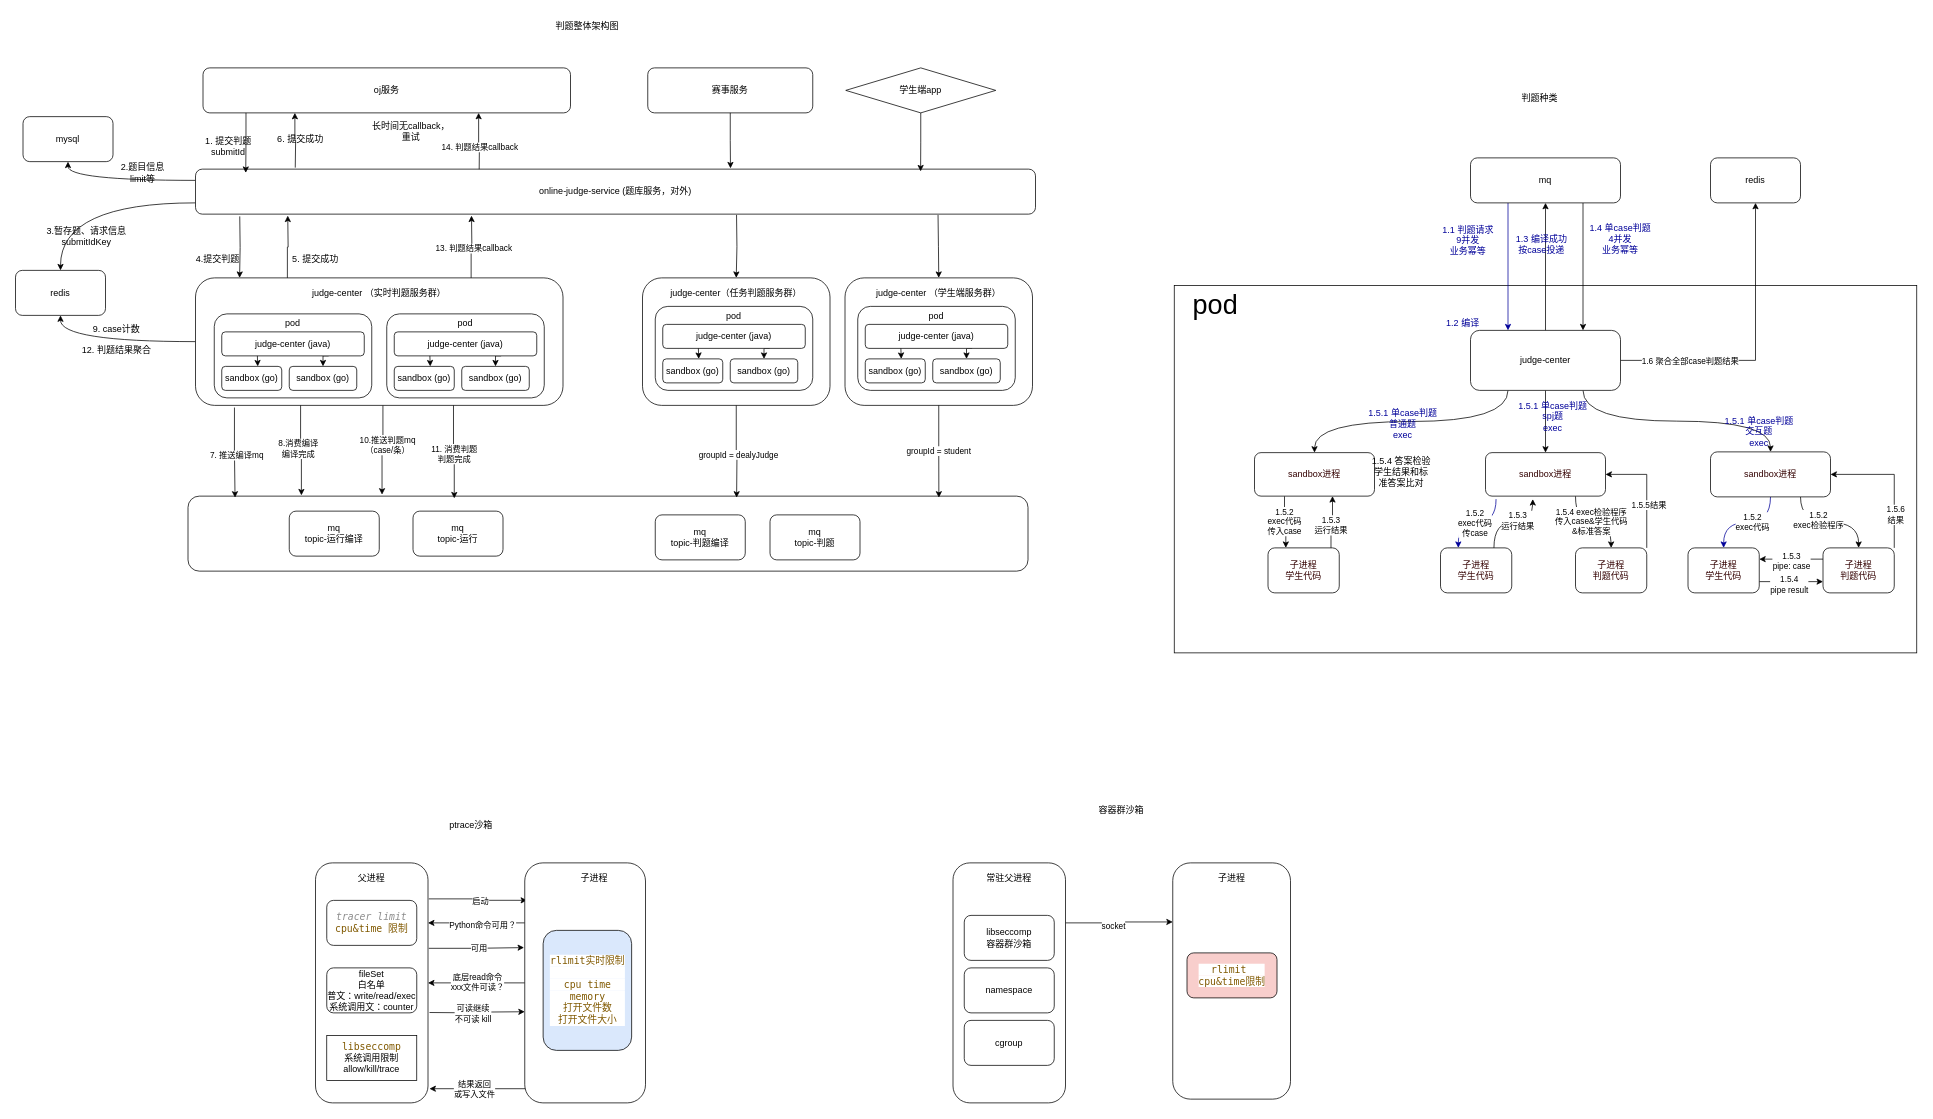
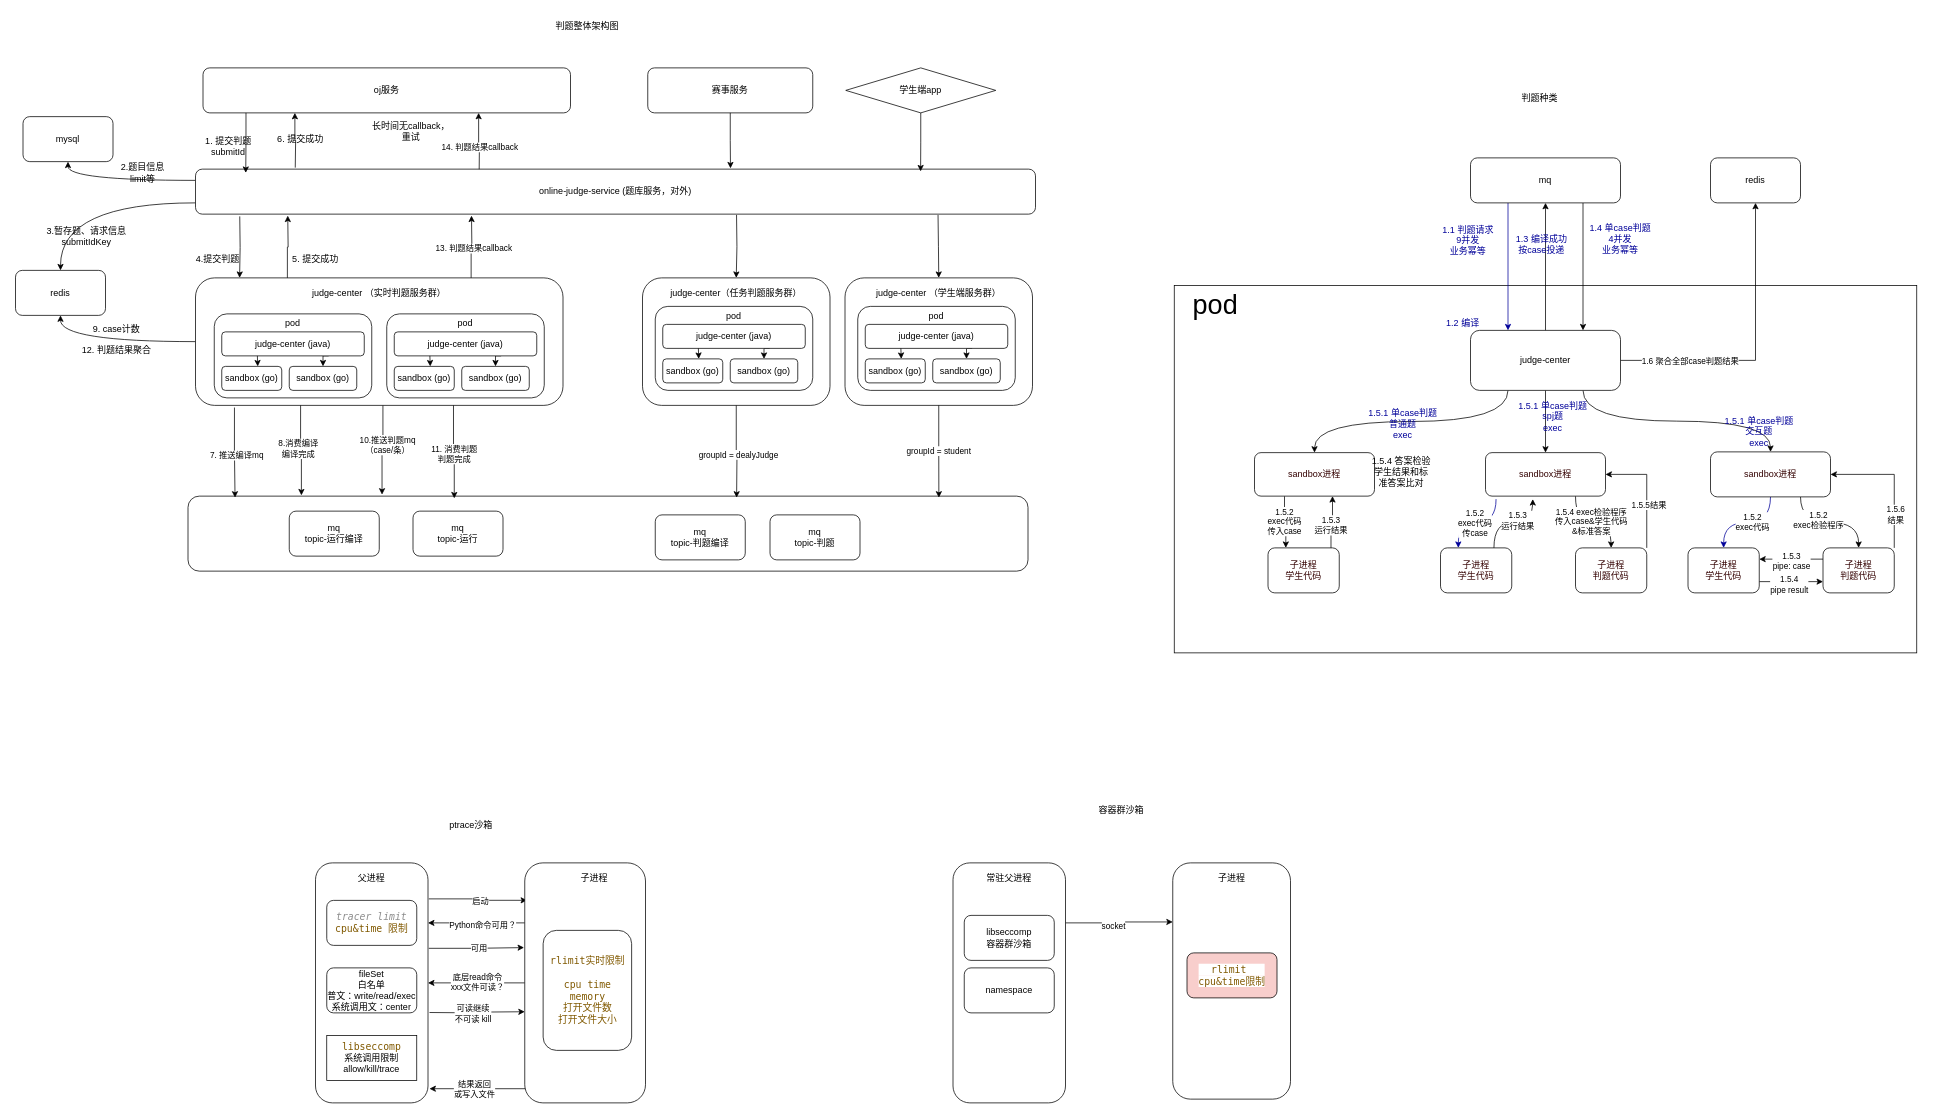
node "fileSet 白名单 普文：write/read/exec 系统调用文：counter": label "fileSet 白名单 普文：write/read/exec 系统调用文：counter" -> "fileSet 白名单 普文：write/read/exec 系统调用文：center"
node "rlimit实时限制 cpu time memory 打开文件数 打开文件大小": fillcolor #dae8fc -> #ffffff
node "cgroup": removed
